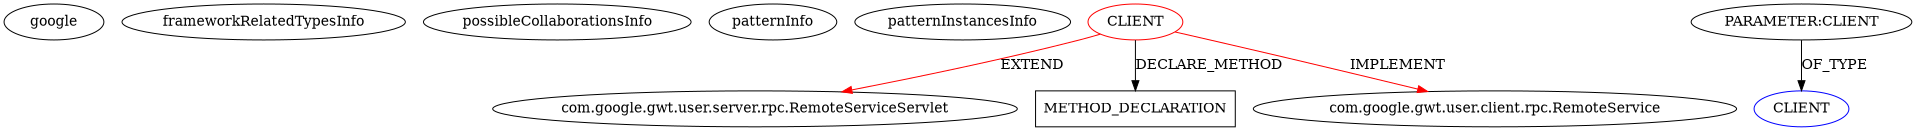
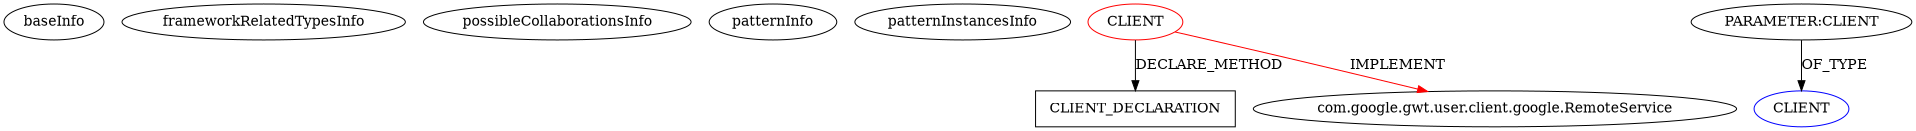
node "google": label "google" -> "baseInfo"
node "com.google.gwt.user.server.rpc.RemoteServiceServlet": removed
node "METHOD_DECLARATION": label "METHOD_DECLARATION" -> "CLIENT_DECLARATION"
node "com.google.gwt.user.client.rpc.RemoteService": label "com.google.gwt.user.client.rpc.RemoteService" -> "com.google.gwt.user.client.google.RemoteService"
